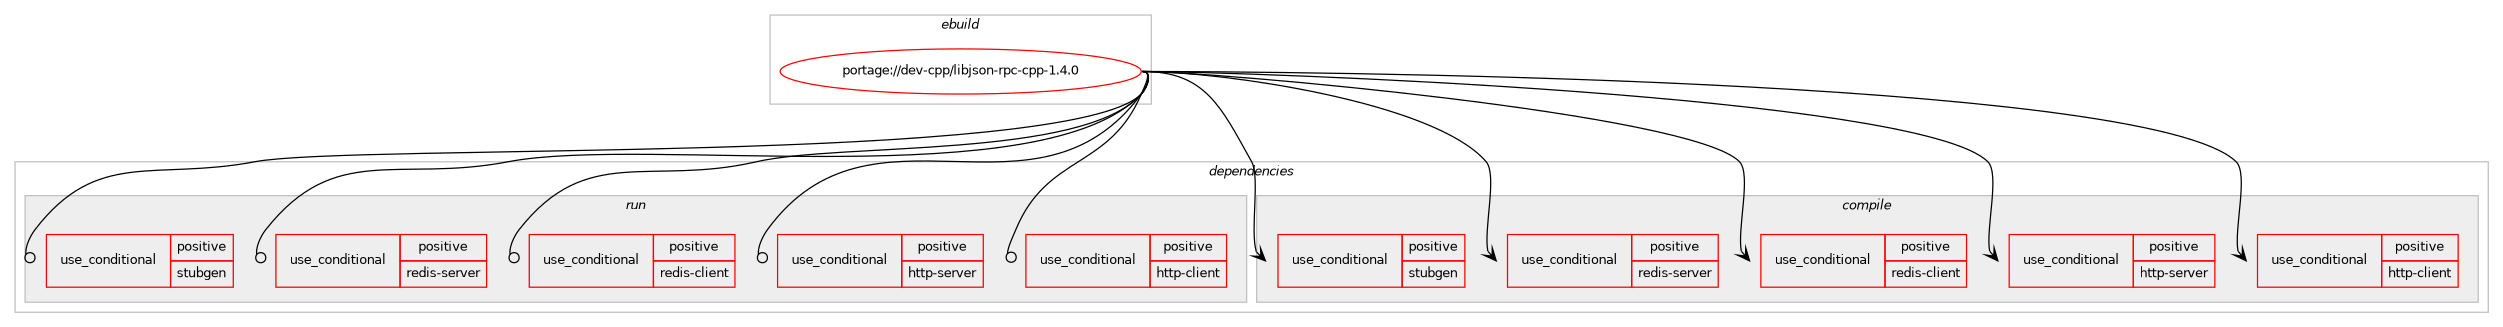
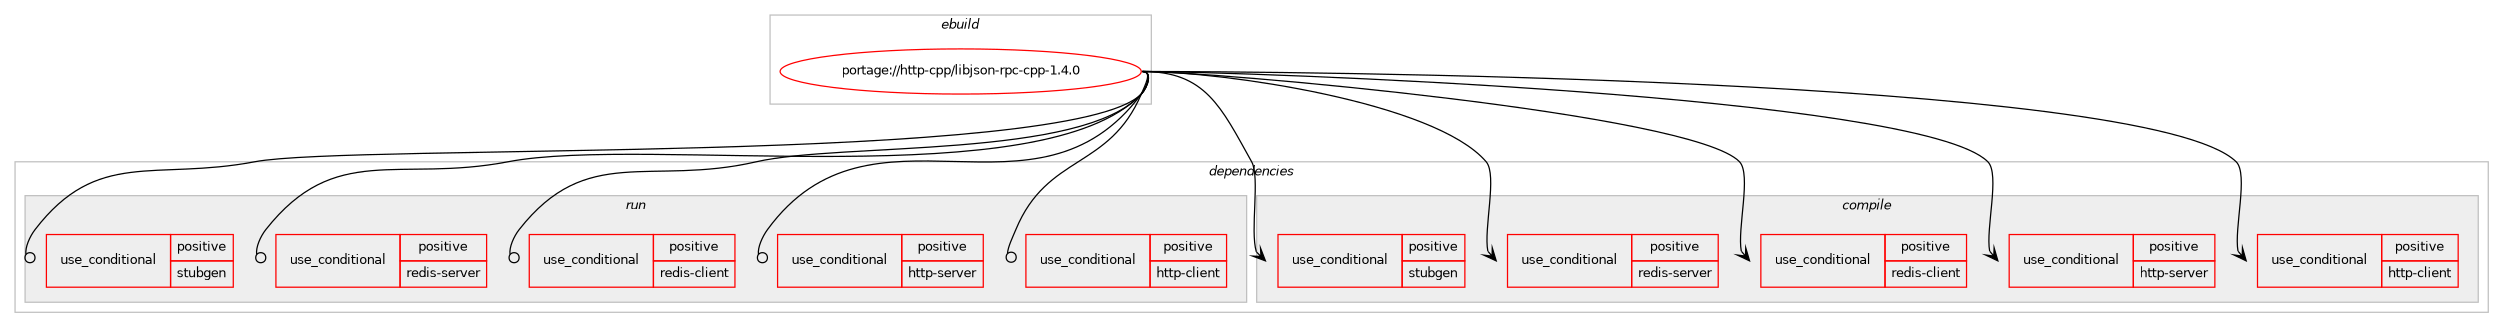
node "portage://dev-cpp/libjson-rpc-cpp-1.4.0": label "portage://dev-cpp/libjson-rpc-cpp-1.4.0" -> "portage://http-cpp/libjson-rpc-cpp-1.4.0"
